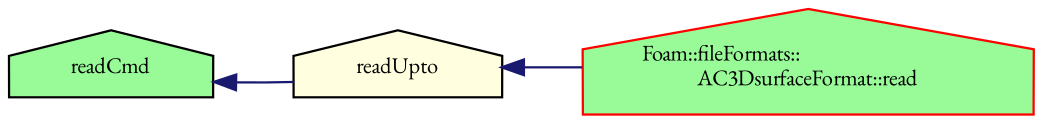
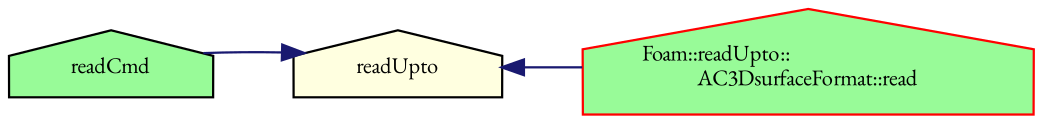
node "Foam::fileFormats:: AC3DsurfaceFormat::read": label "Foam::fileFormats:: AC3DsurfaceFormat::read" -> "Foam::readUpto:: AC3DsurfaceFormat::read"
edge "readUpto" -> "readCmd": reversed
